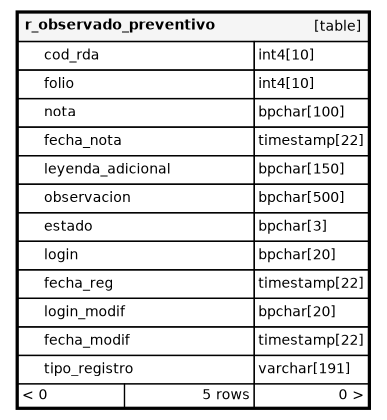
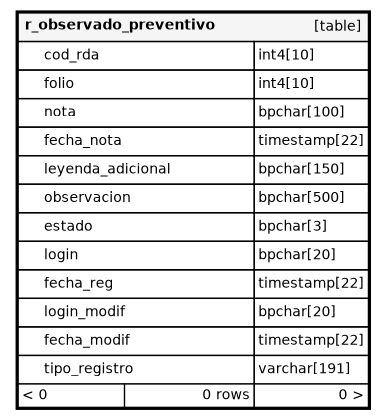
node "r_observado_preventivo": text "5 rows" -> "0 rows"
